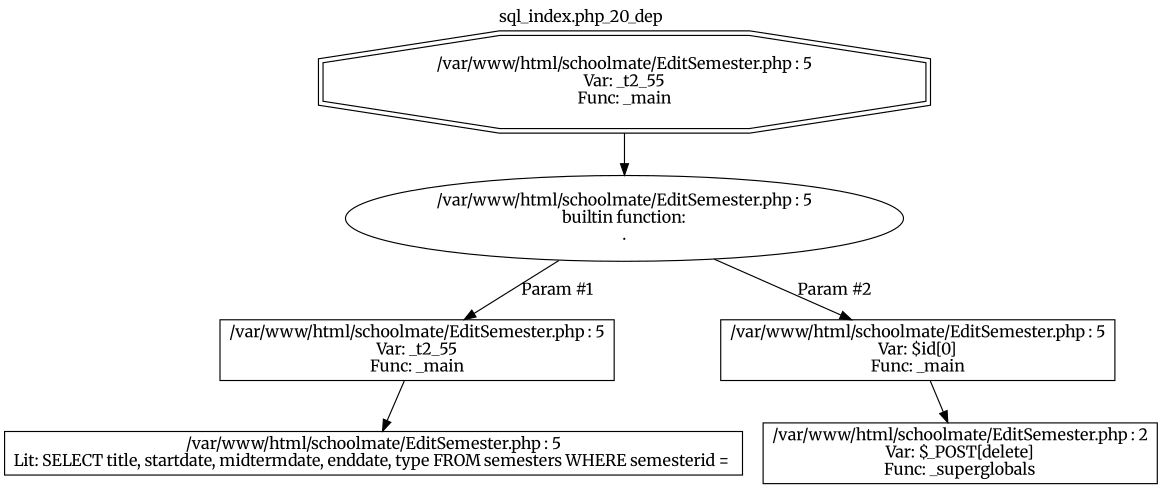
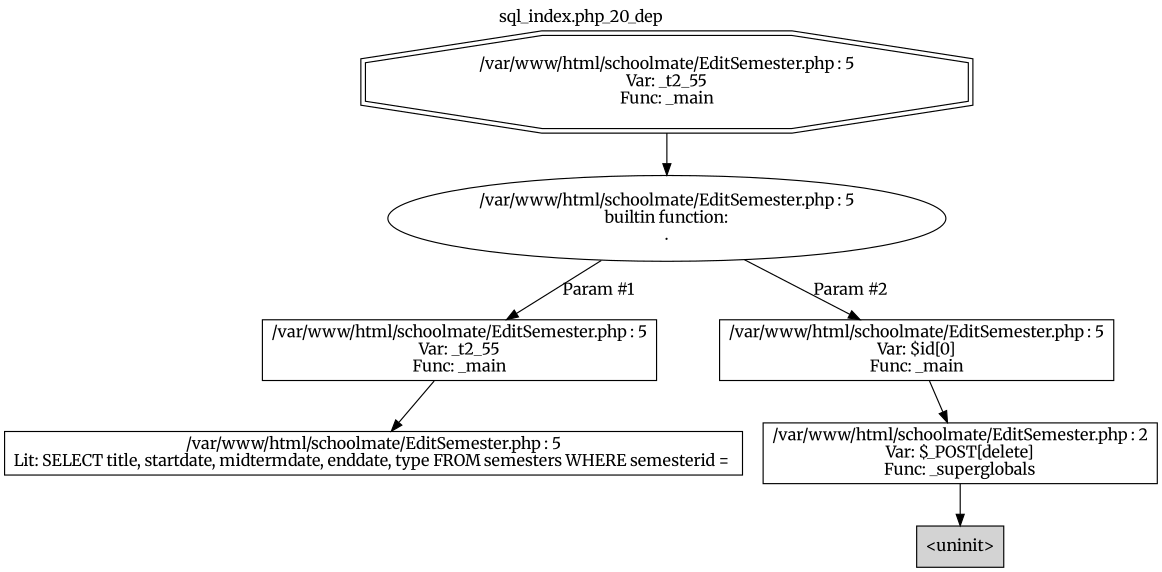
node "<uninit>": added
